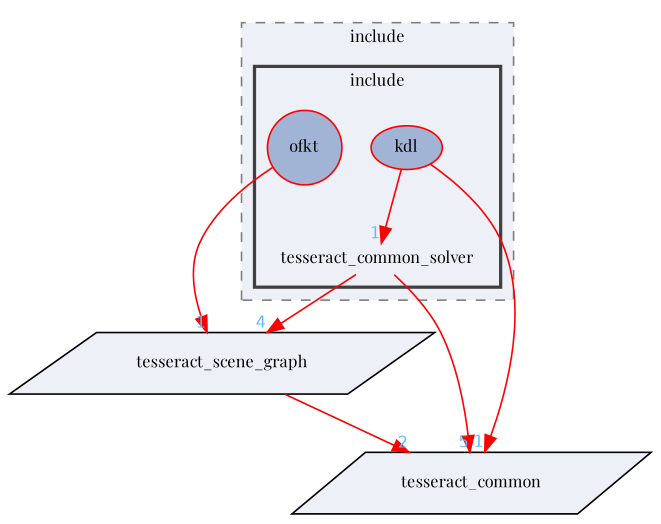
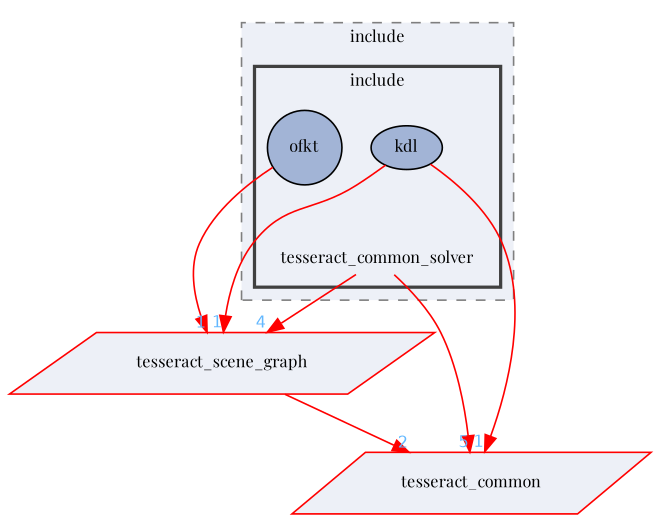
node "ofkt": color red -> black
node "kdl": color red -> black
edge "kdl" -> "tesseract_common_solver": now "kdl" -> "tesseract_scene_graph"
node "tesseract_scene_graph": color black -> red
node "tesseract_common": color black -> red
